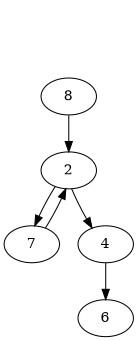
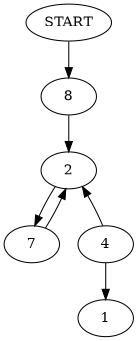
node "START": added
edge "2" -> "4": reversed
node "6": label "6" -> "1"
